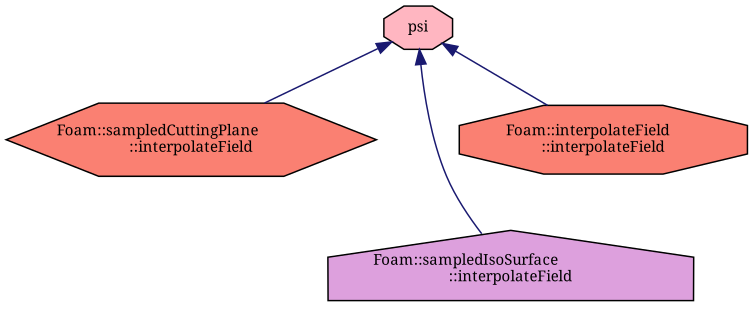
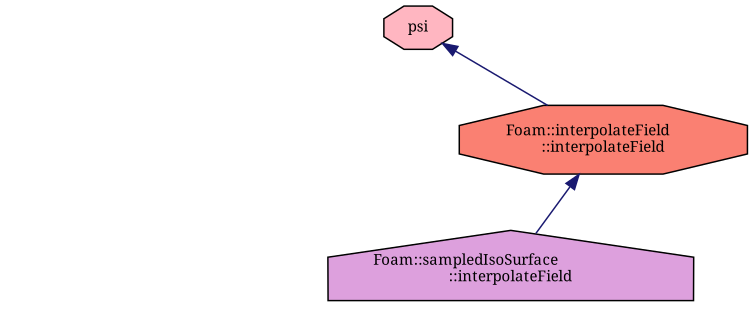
node "Foam::sampledCuttingPlane ::interpolateField": removed
edge "Foam::sampledIsoSurface ::interpolateField" -> "psi": now "Foam::sampledIsoSurface ::interpolateField" -> "Foam::interpolateField ::interpolateField"
